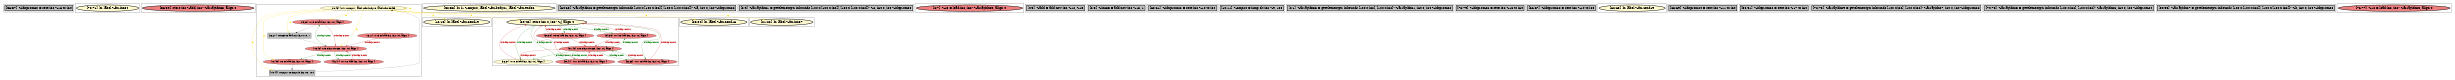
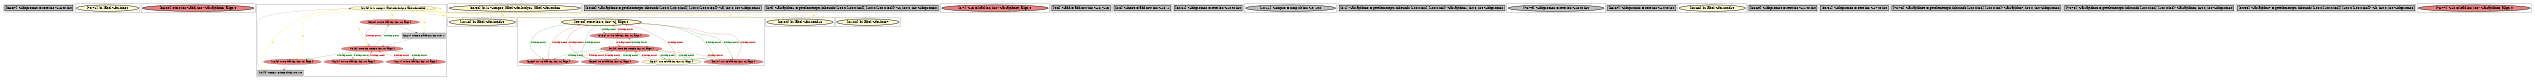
node "[10/11]  %cmp20 = icmp slt i32 %9, 100": shape box -> ellipse
node "[78/79]  %idxprom26 = sext i32 %13 to i64": shape box -> ellipse
edge "[15/48]  store i32 %inc38, i32* %i, align 4" -> "[16/17]  %13 = load i32, i32* %i, align 4": added, label "T|indep|Const"
edge "[31/40]  store i32 %inc35, i32* %j, align 4" -> "[38/39]  %9 = load i32, i32* %j, align 4": added, label "T|indep|Const"
